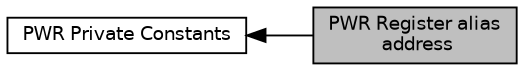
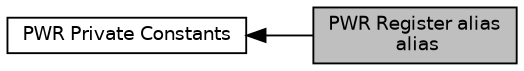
node "PWR Register alias address": label "PWR Register alias address" -> "PWR Register alias alias"
